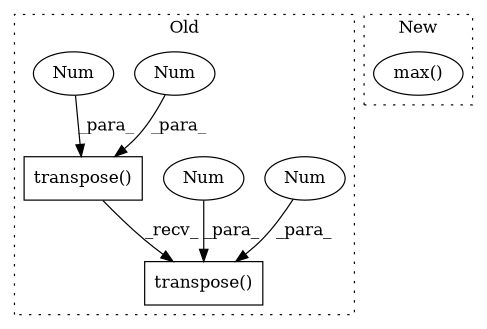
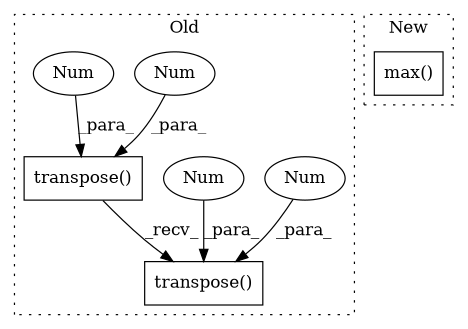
node "max()": shape ellipse -> box
